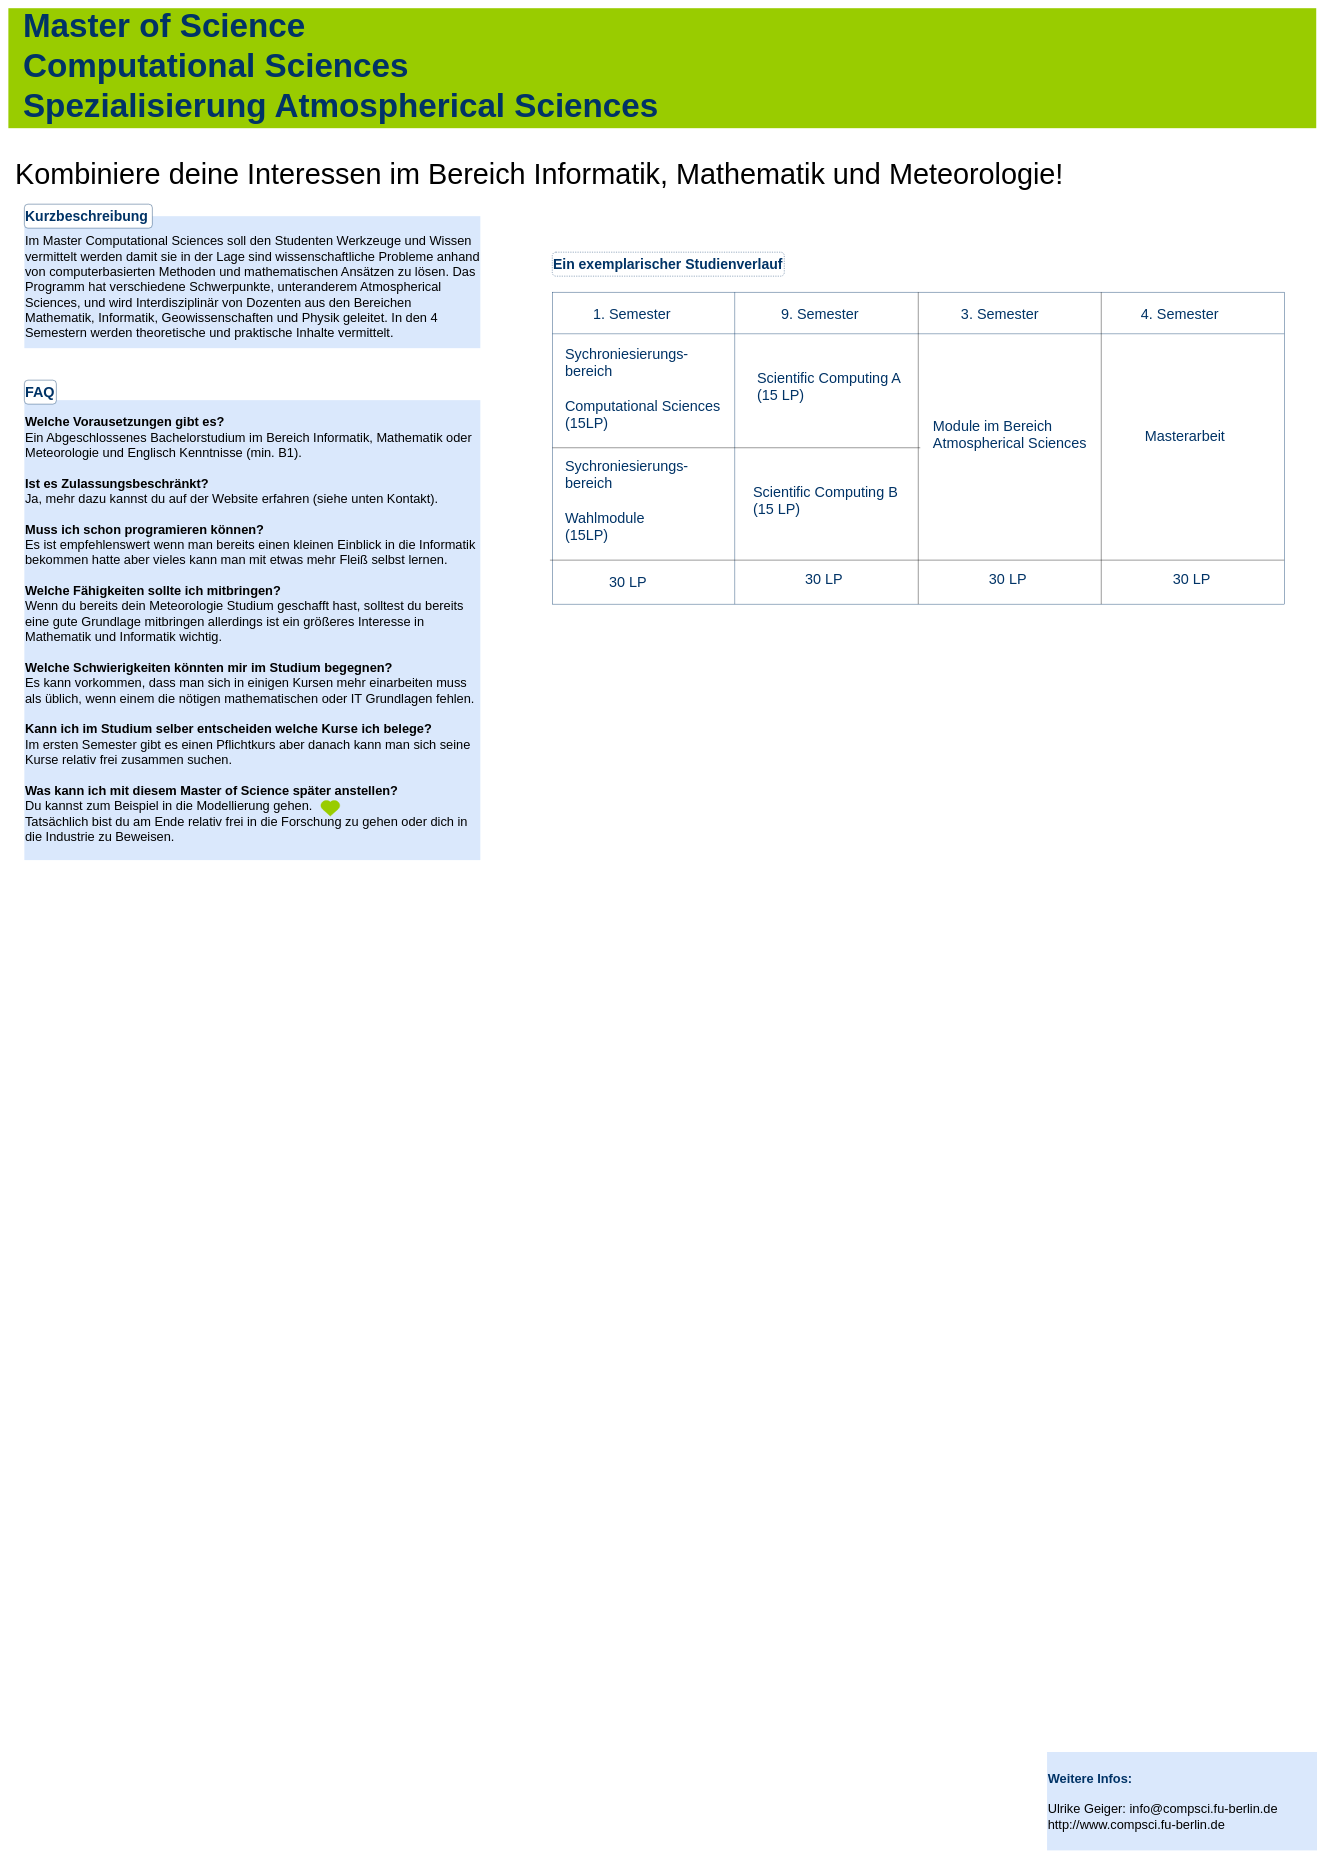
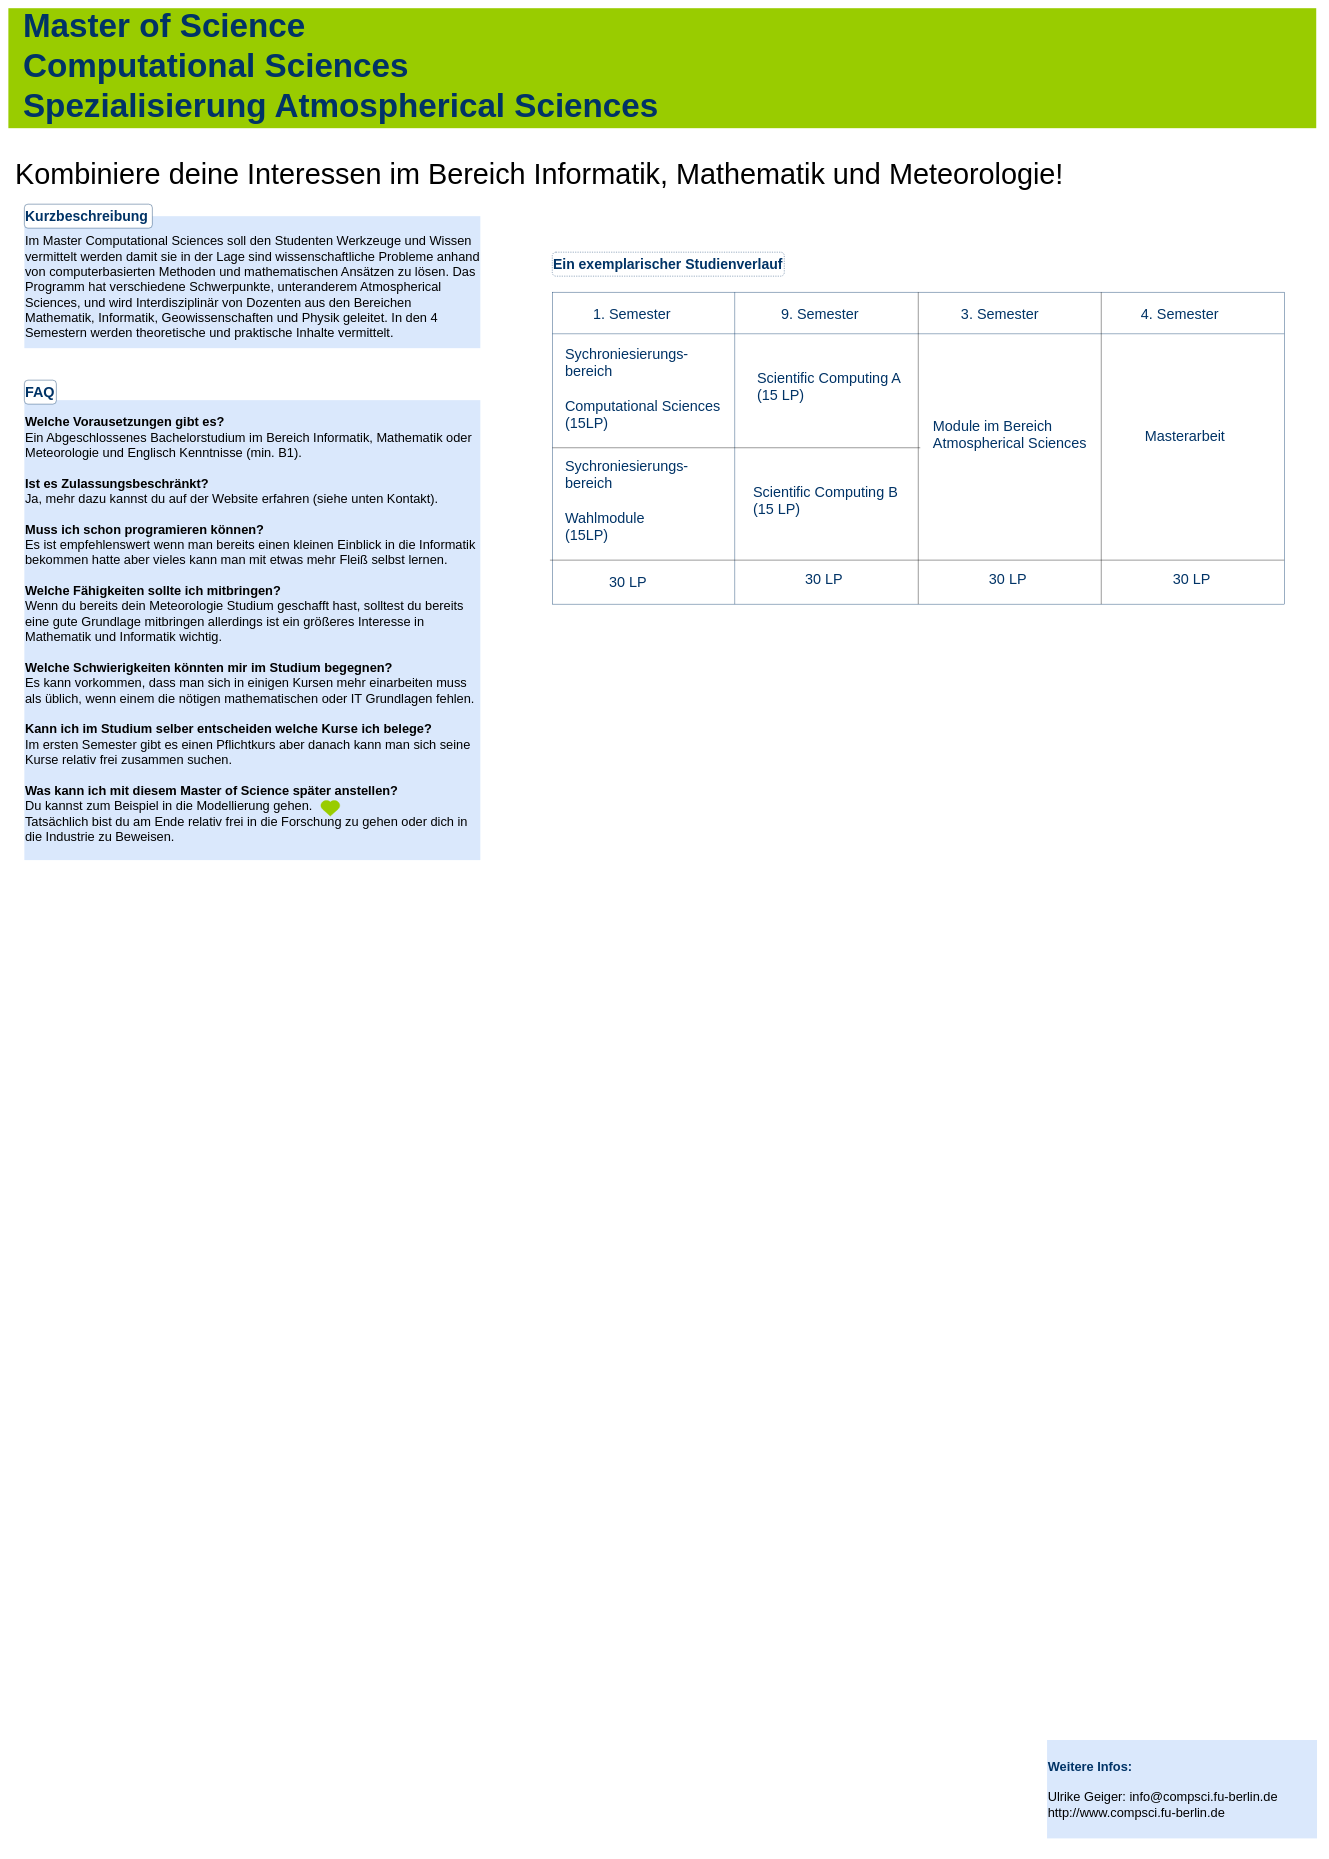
node "Weitere Infos: Ulrike Geiger: info@compsci.fu-berlin.de http://www.compsci.fu-berlin.de": moved (1182, 1801) -> (1182, 1789)
